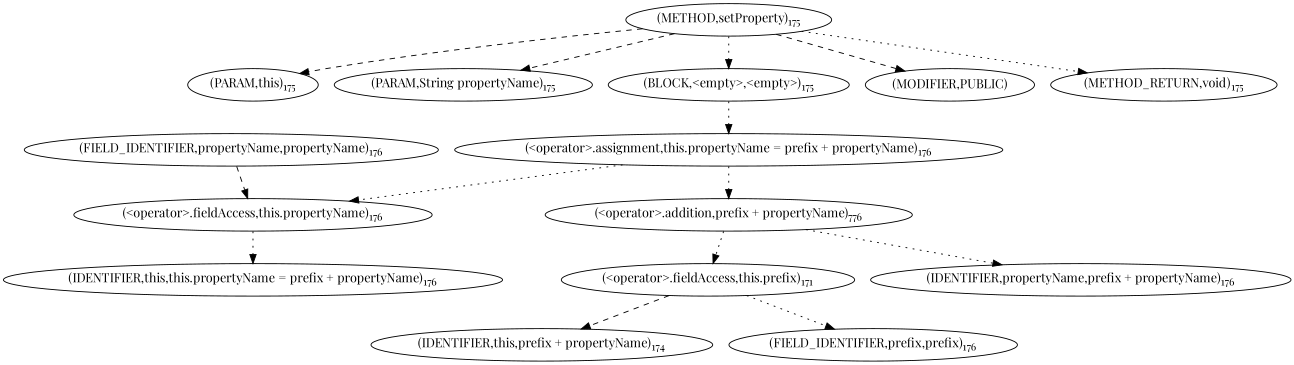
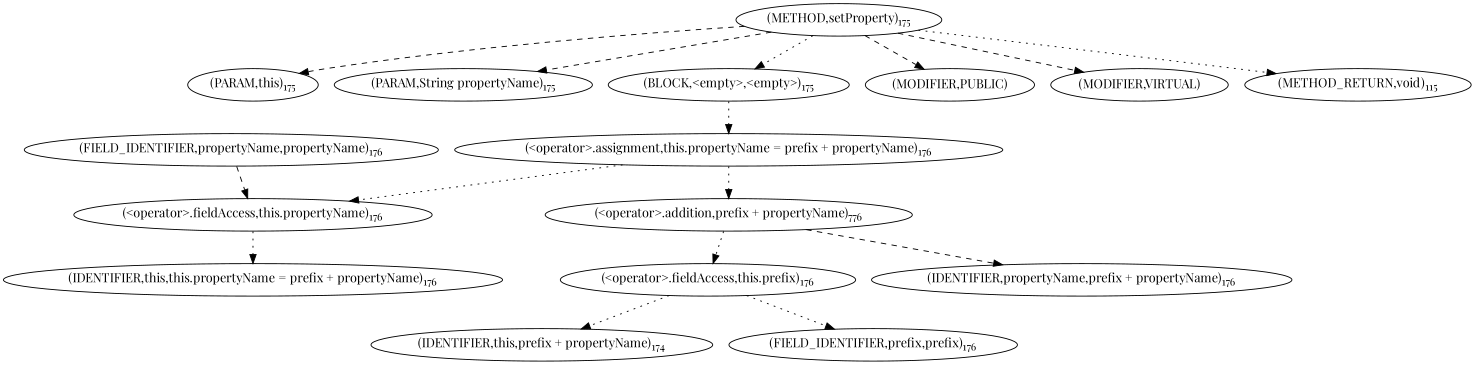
node "(METHOD_RETURN,void)": text "175" -> "115"
node "(MODIFIER,VIRTUAL)": added
edge "(<operator>.addition,prefix + propertyName)" -> "(IDENTIFIER,propertyName,prefix + propertyName)": style dotted -> dashed
node "(<operator>.fieldAccess,this.prefix)": text "171" -> "176"
edge "(<operator>.fieldAccess,this.prefix)" -> "(IDENTIFIER,this,prefix + propertyName)": style dashed -> dotted
